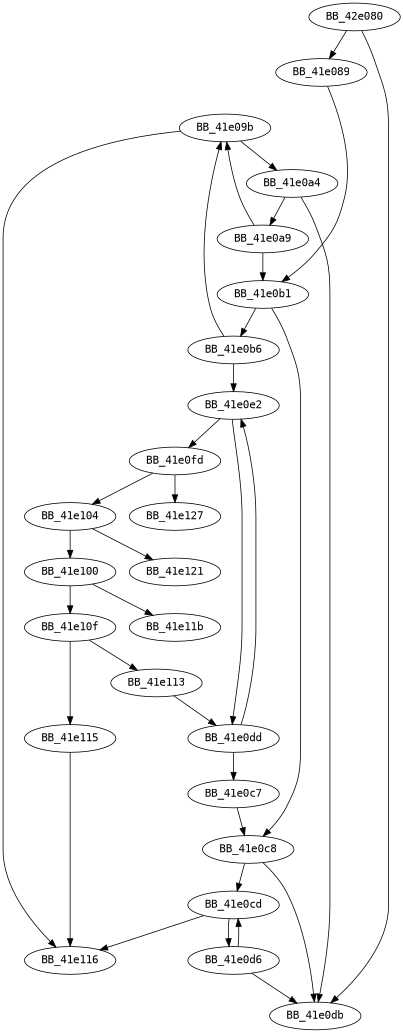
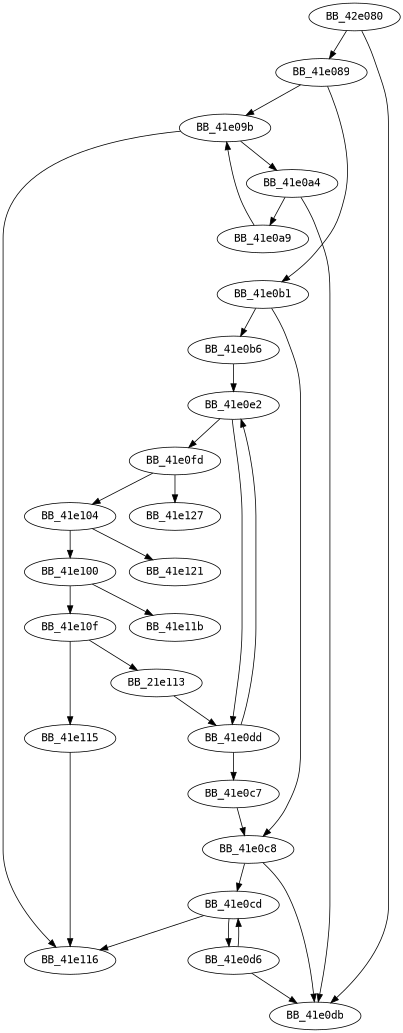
edge "BB_41e0b6" -> "BB_41e09b": now "BB_41e089" -> "BB_41e09b"
edge "BB_41e0a9" -> "BB_41e0b1": removed
node "BB_41e113": label "BB_41e113" -> "BB_21e113"
